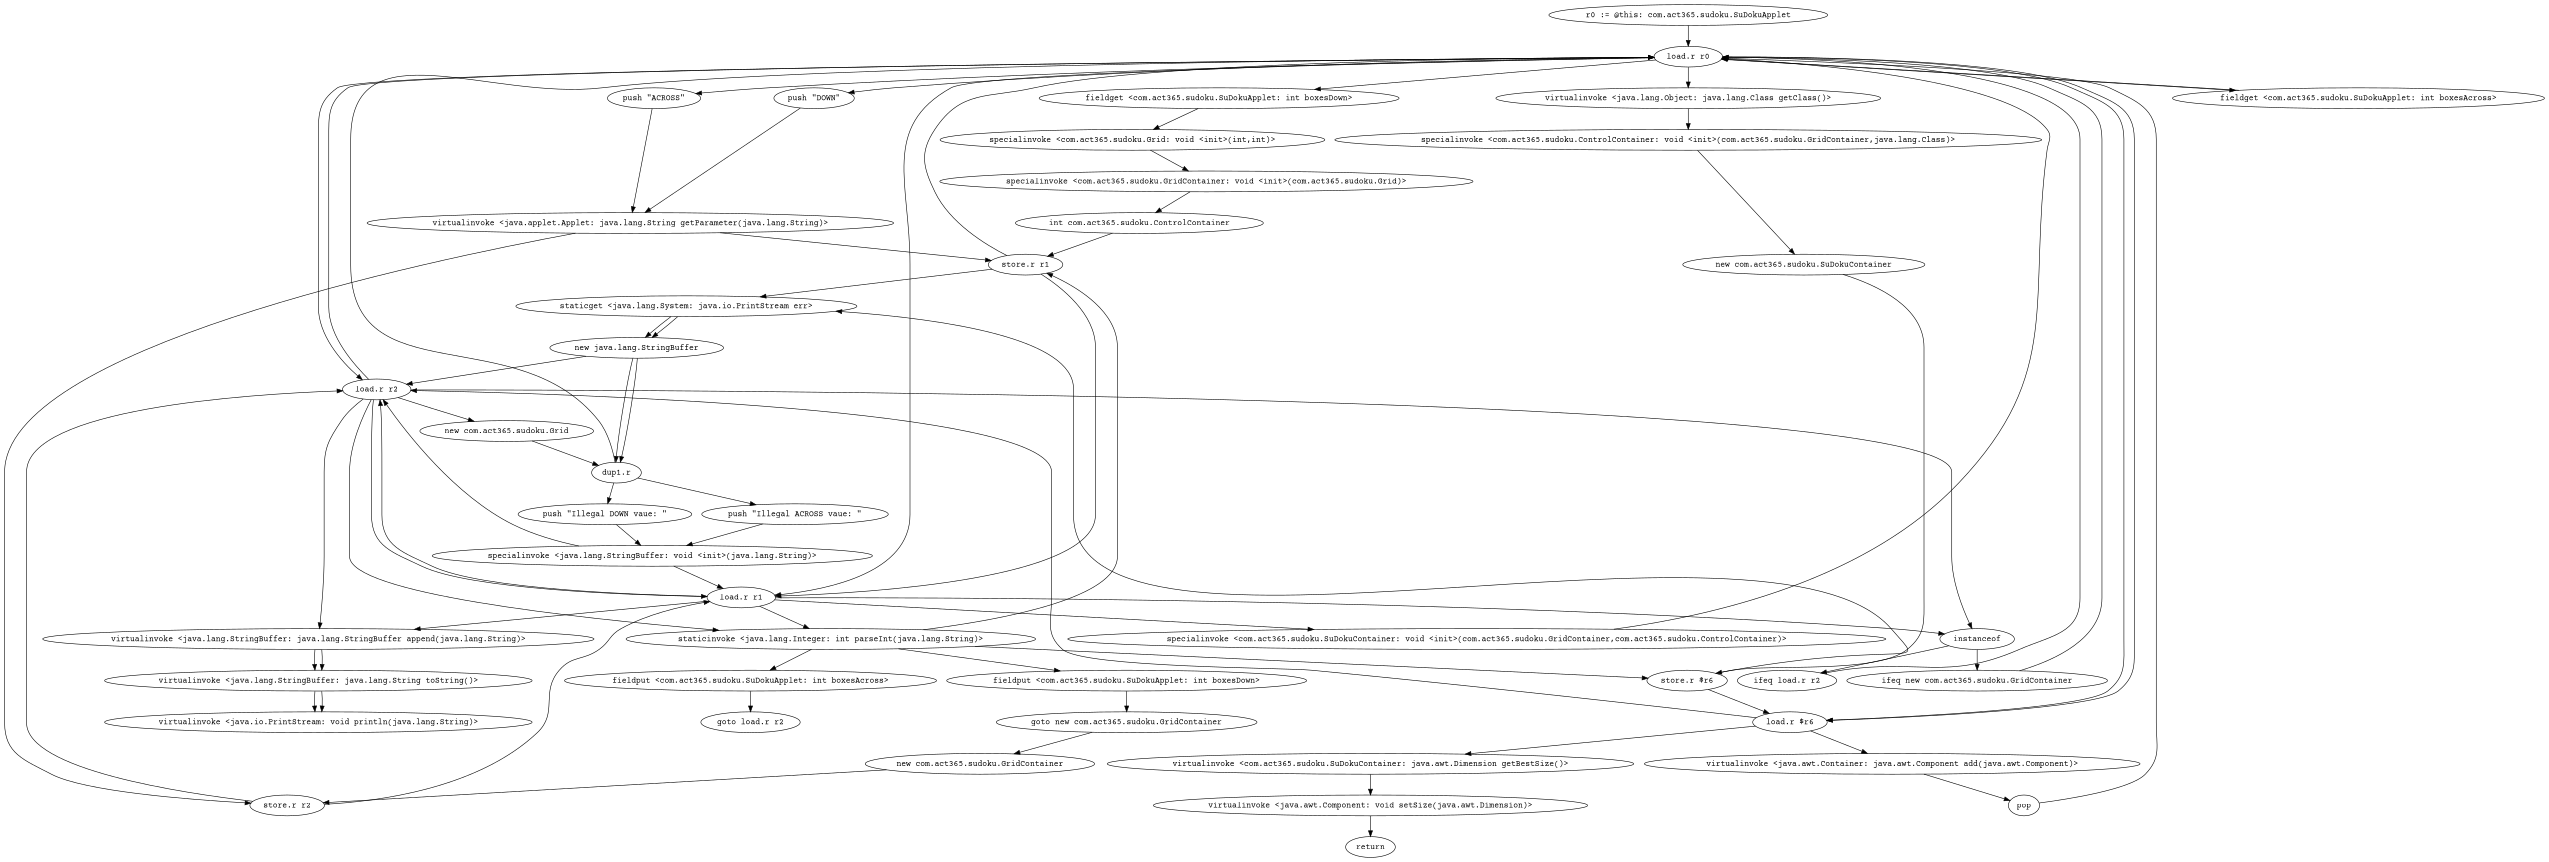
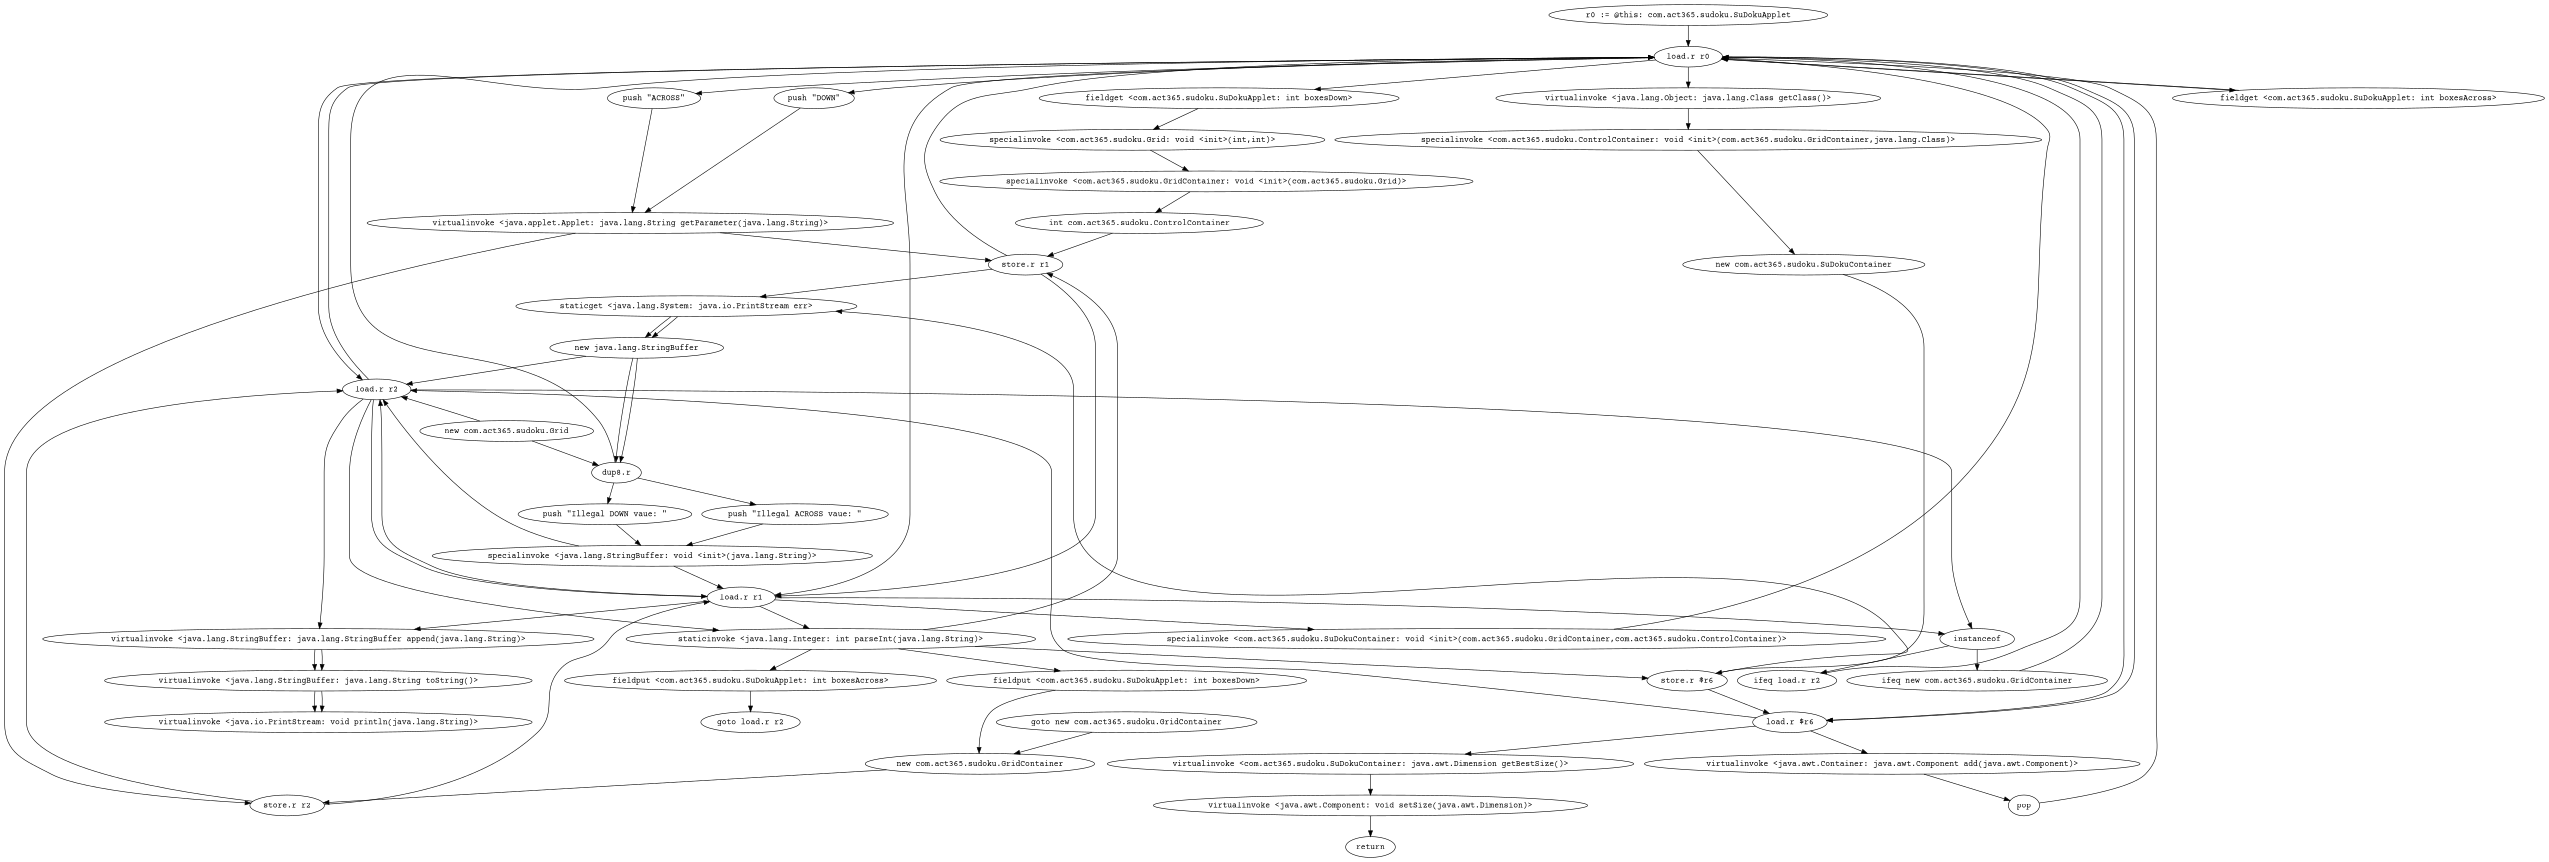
edge "load.r r2" -> "new com.act365.sudoku.Grid": reversed
node "dup1.r": label "dup1.r" -> "dup8.r"
edge "fieldput <com.act365.sudoku.SuDokuApplet: int boxesDown>" -> "goto new com.act365.sudoku.GridContainer": now "fieldput <com.act365.sudoku.SuDokuApplet: int boxesDown>" -> "new com.act365.sudoku.GridContainer"
